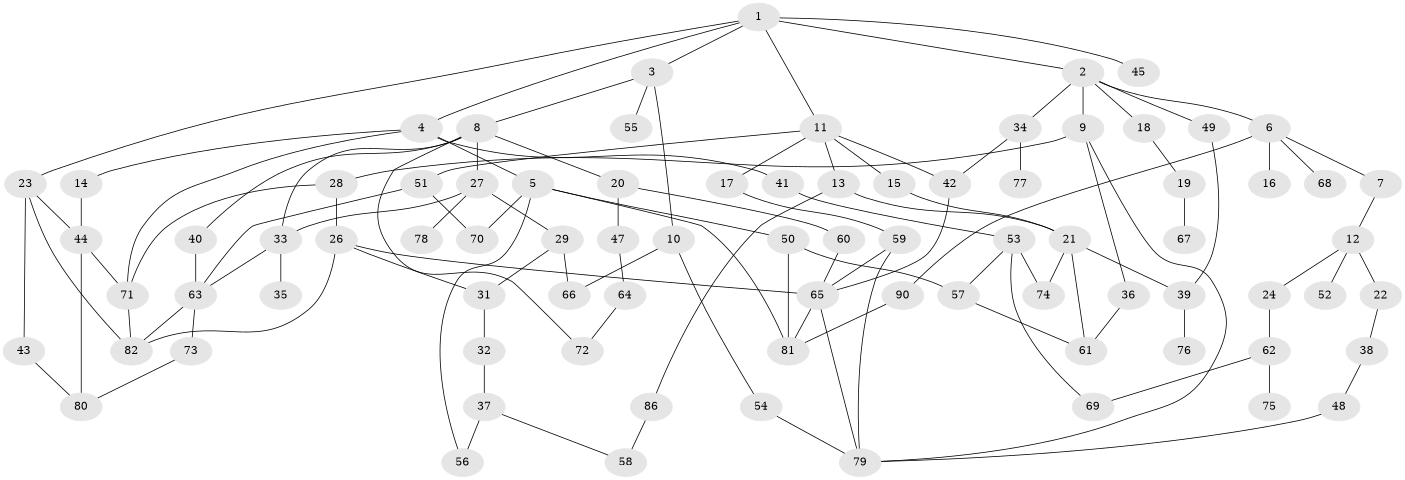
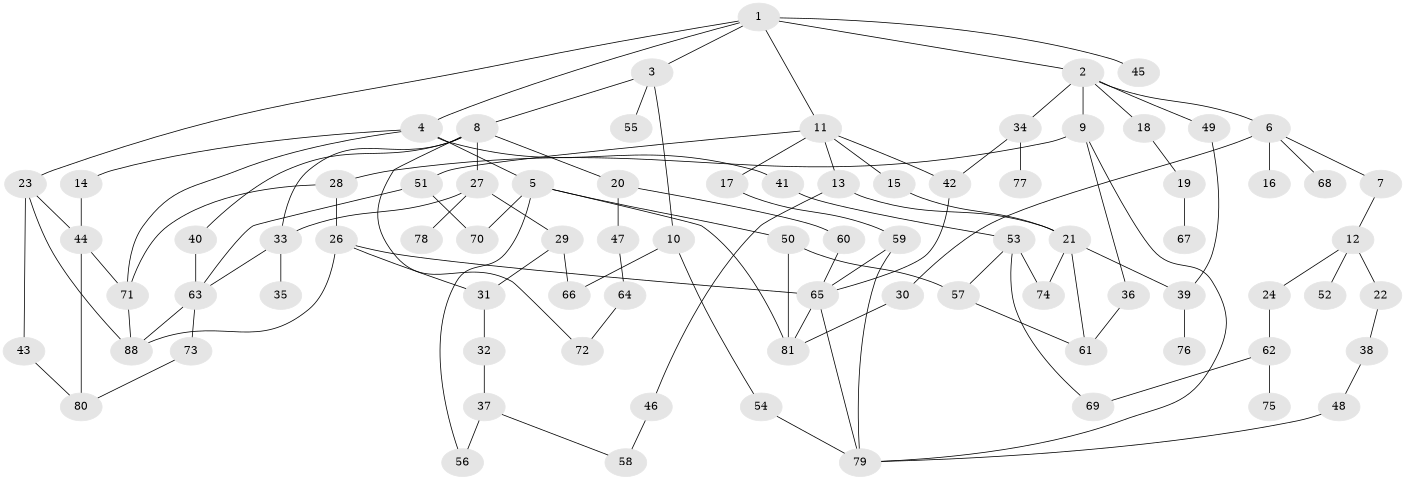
node "90": label "90" -> "30"
node "82": label "82" -> "88"
node "86": label "86" -> "46"
